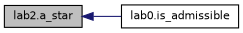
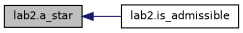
node "lab0.is_admissible": label "lab0.is_admissible" -> "lab2.is_admissible"
